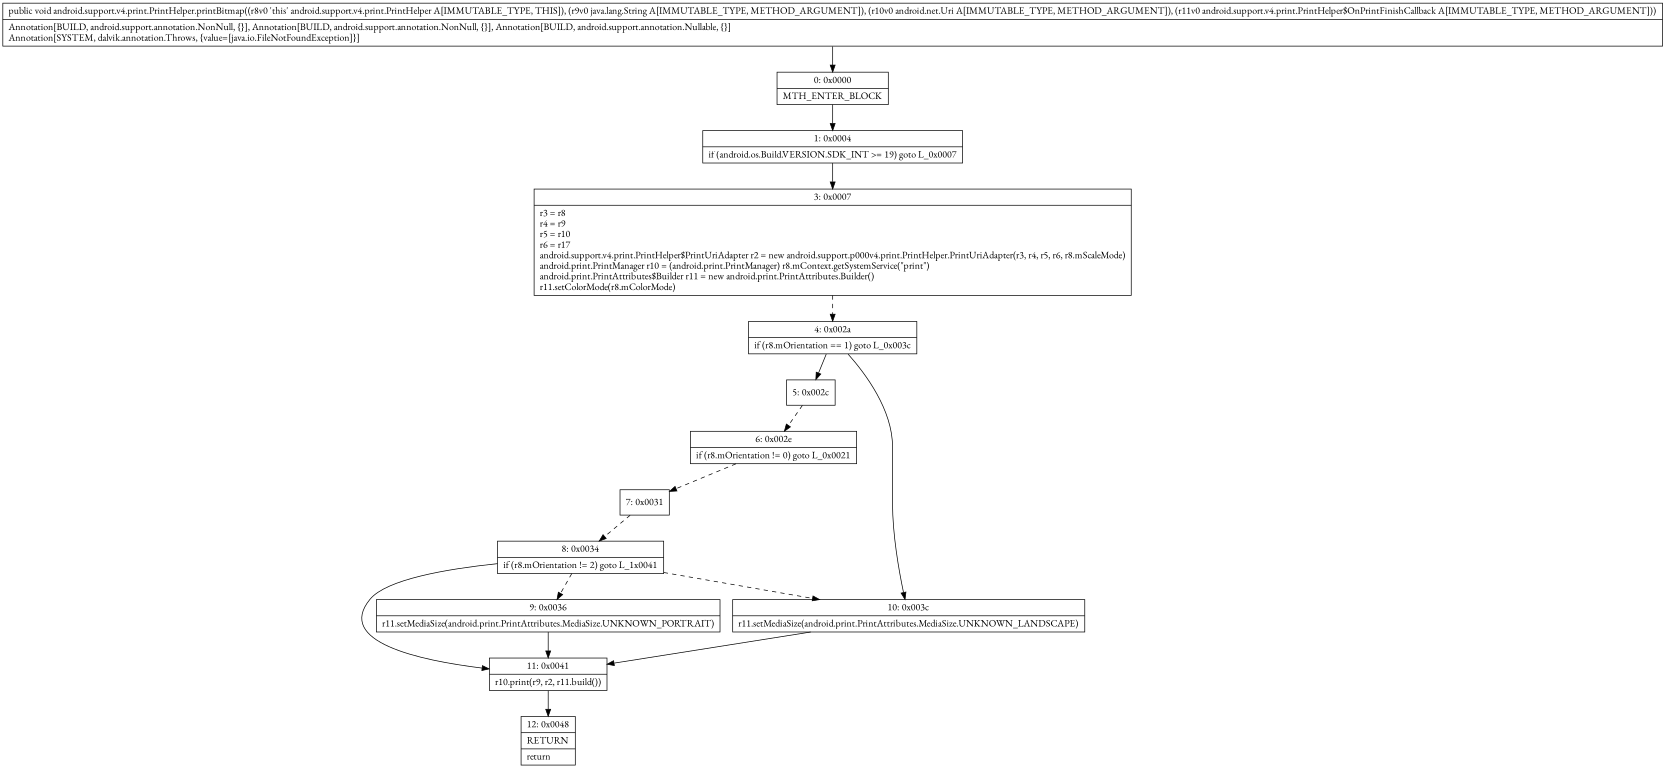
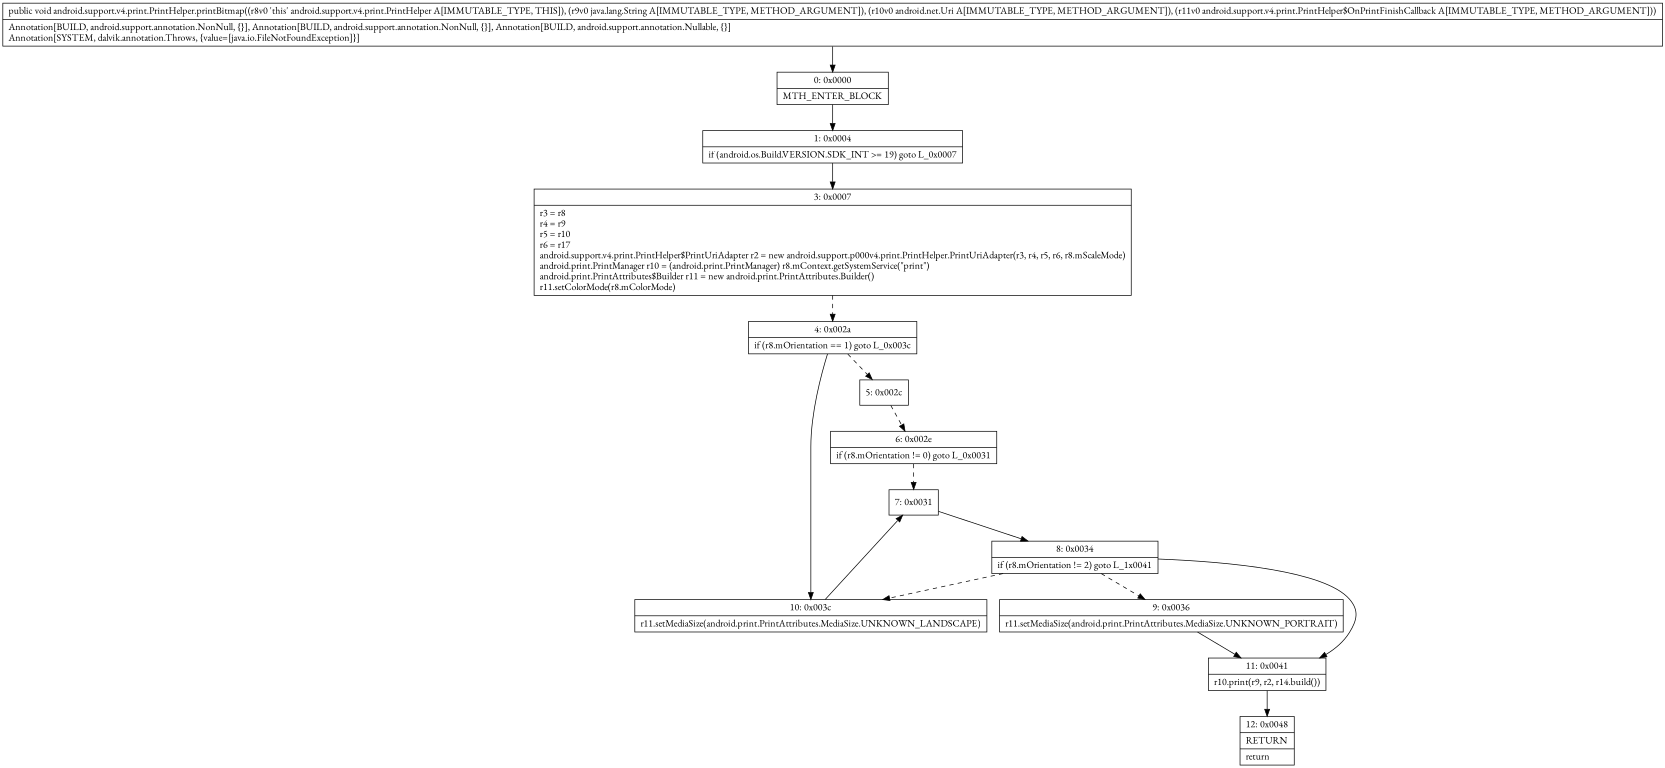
edge "4: 0x002a" -> "5: 0x002c": style solid -> dashed
node "6: 0x002e": text "if (r8.mOrientation != 0) goto L_0x0021" -> "if (r8.mOrientation != 0) goto L_0x0031"
edge "7: 0x0031" -> "8: 0x0034": style dashed -> solid
edge "10: 0x003c" -> "11: 0x0041": now "10: 0x003c" -> "7: 0x0031"
node "11: 0x0041": text "r10.print(r9, r2, r11.build())" -> "r10.print(r9, r2, r14.build())"
